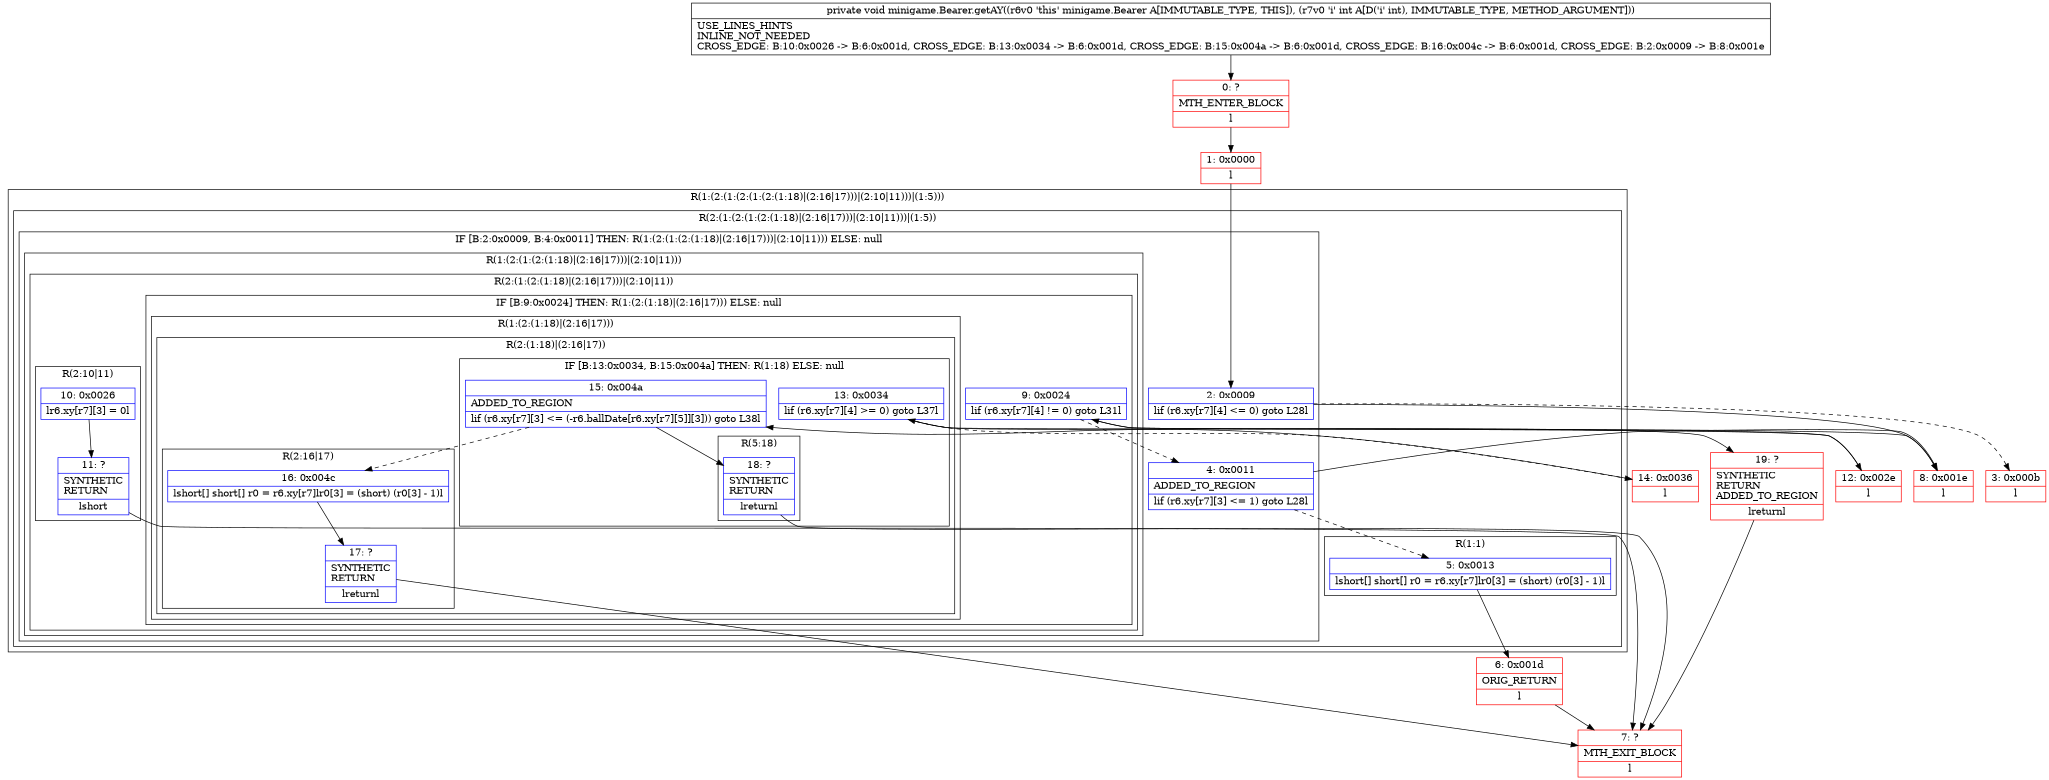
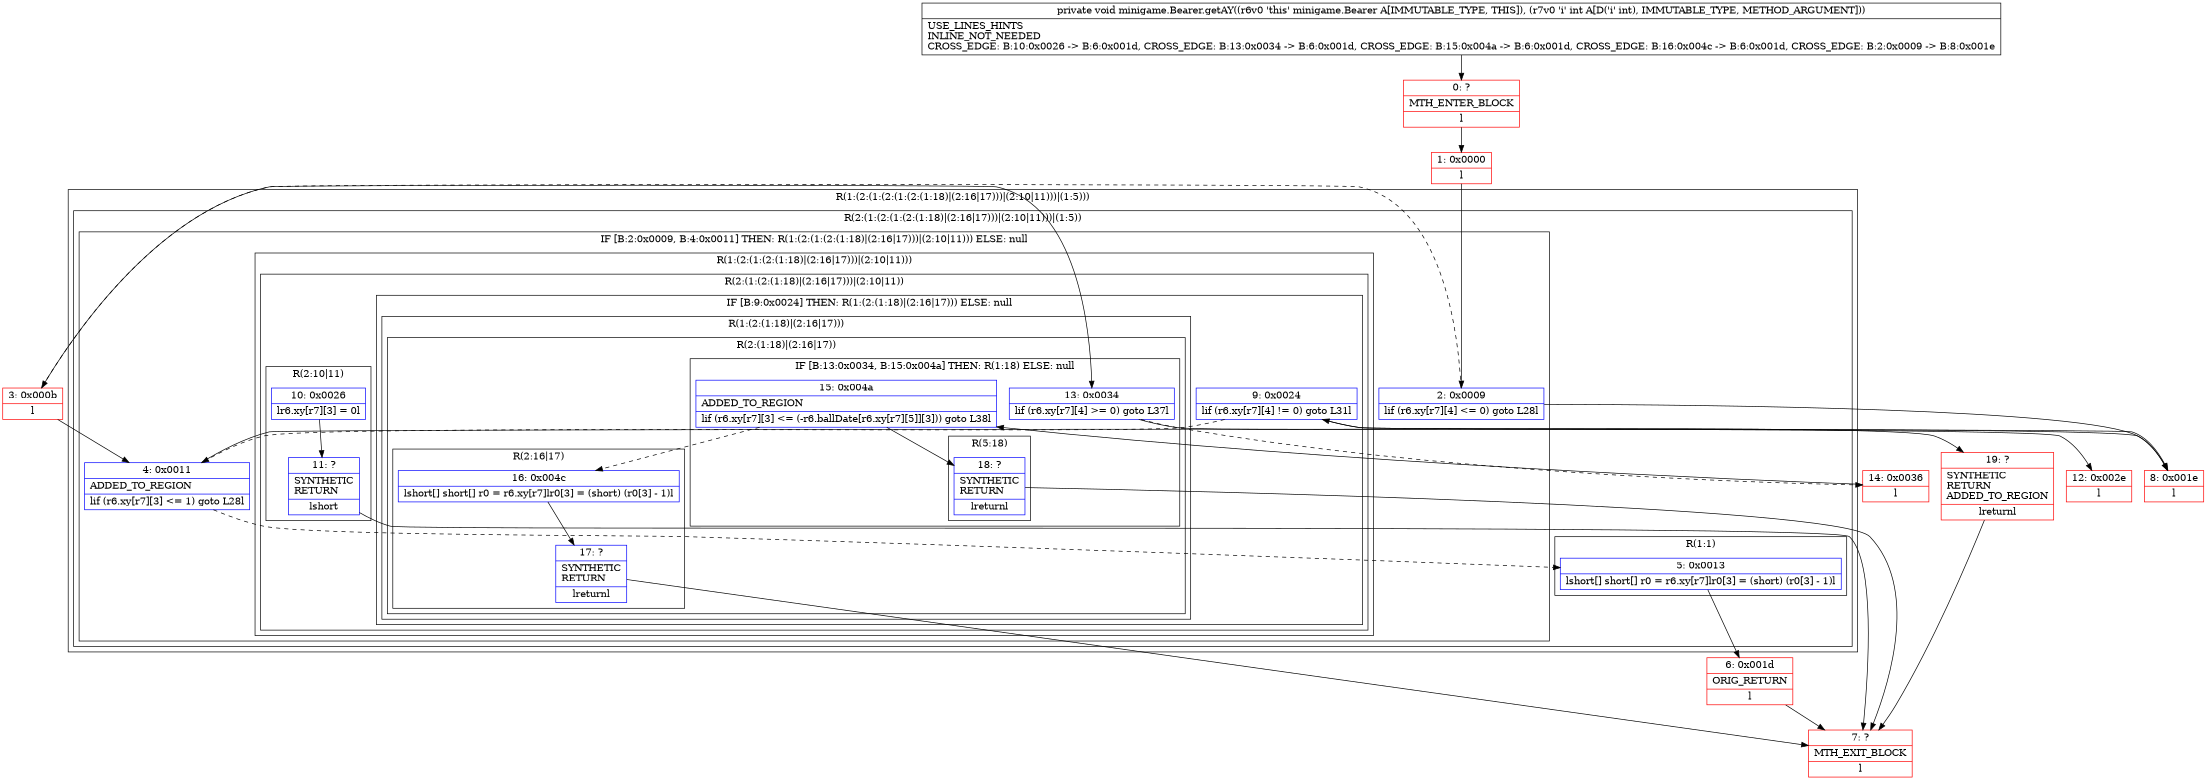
edge "12: 0x002e" -> "13: 0x0034": now "3: 0x000b" -> "13: 0x0034"
edge "3: 0x000b" -> "4: 0x0011": added
